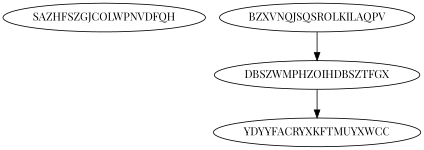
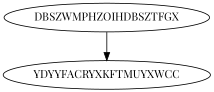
node "SAZHFSZGJCOLWPNVDFQH": removed
node "BZXVNQJSQSROLKILAQPV": removed
